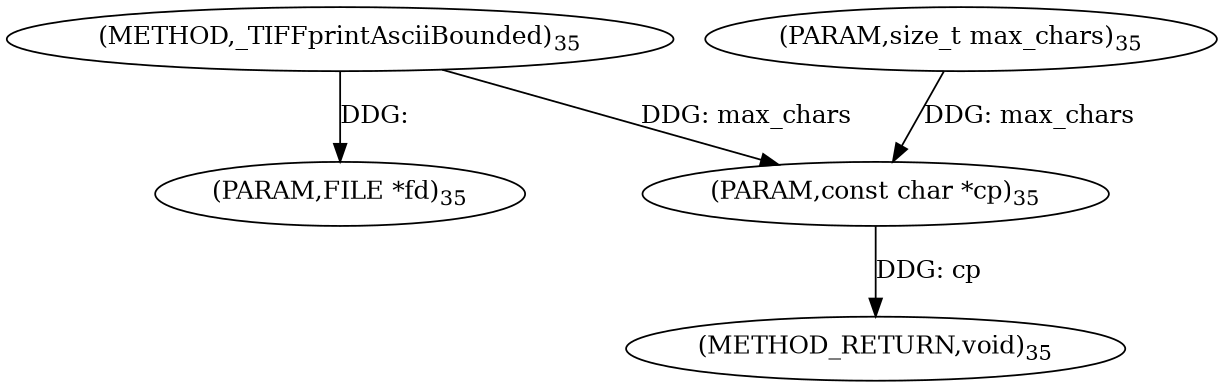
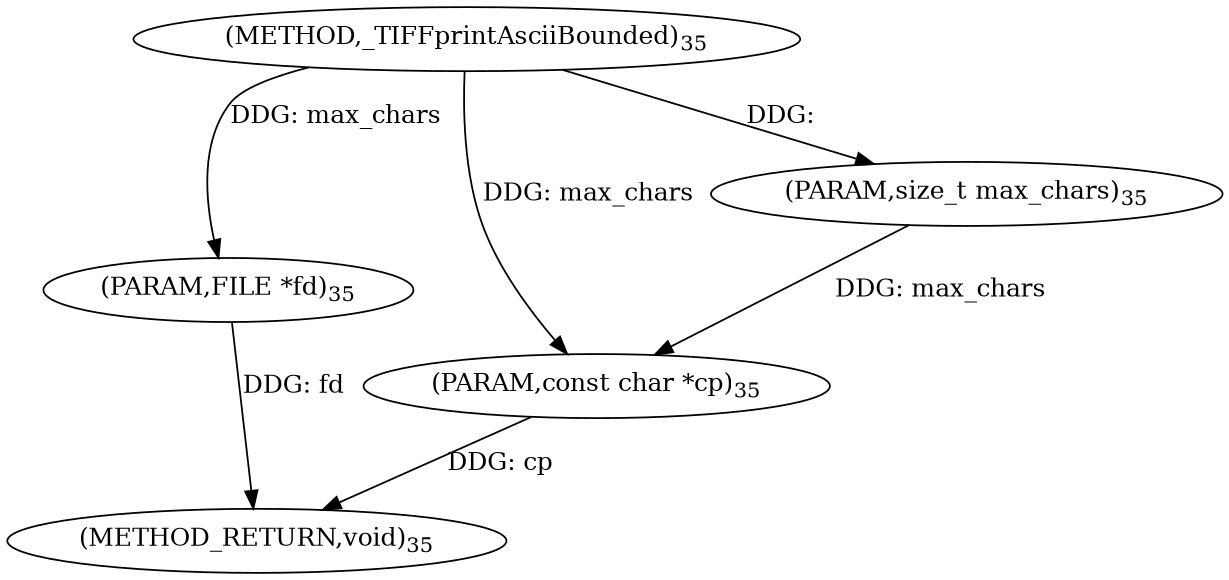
edge "(METHOD,_TIFFprintAsciiBounded)" -> "(PARAM,size_t max_chars)": added, label "DDG:"
edge "(METHOD,_TIFFprintAsciiBounded)" -> "(PARAM,FILE *fd)": label "DDG: " -> "DDG: max_chars"
edge "(PARAM,FILE *fd)" -> "(METHOD_RETURN,void)": added, label "DDG: fd"
